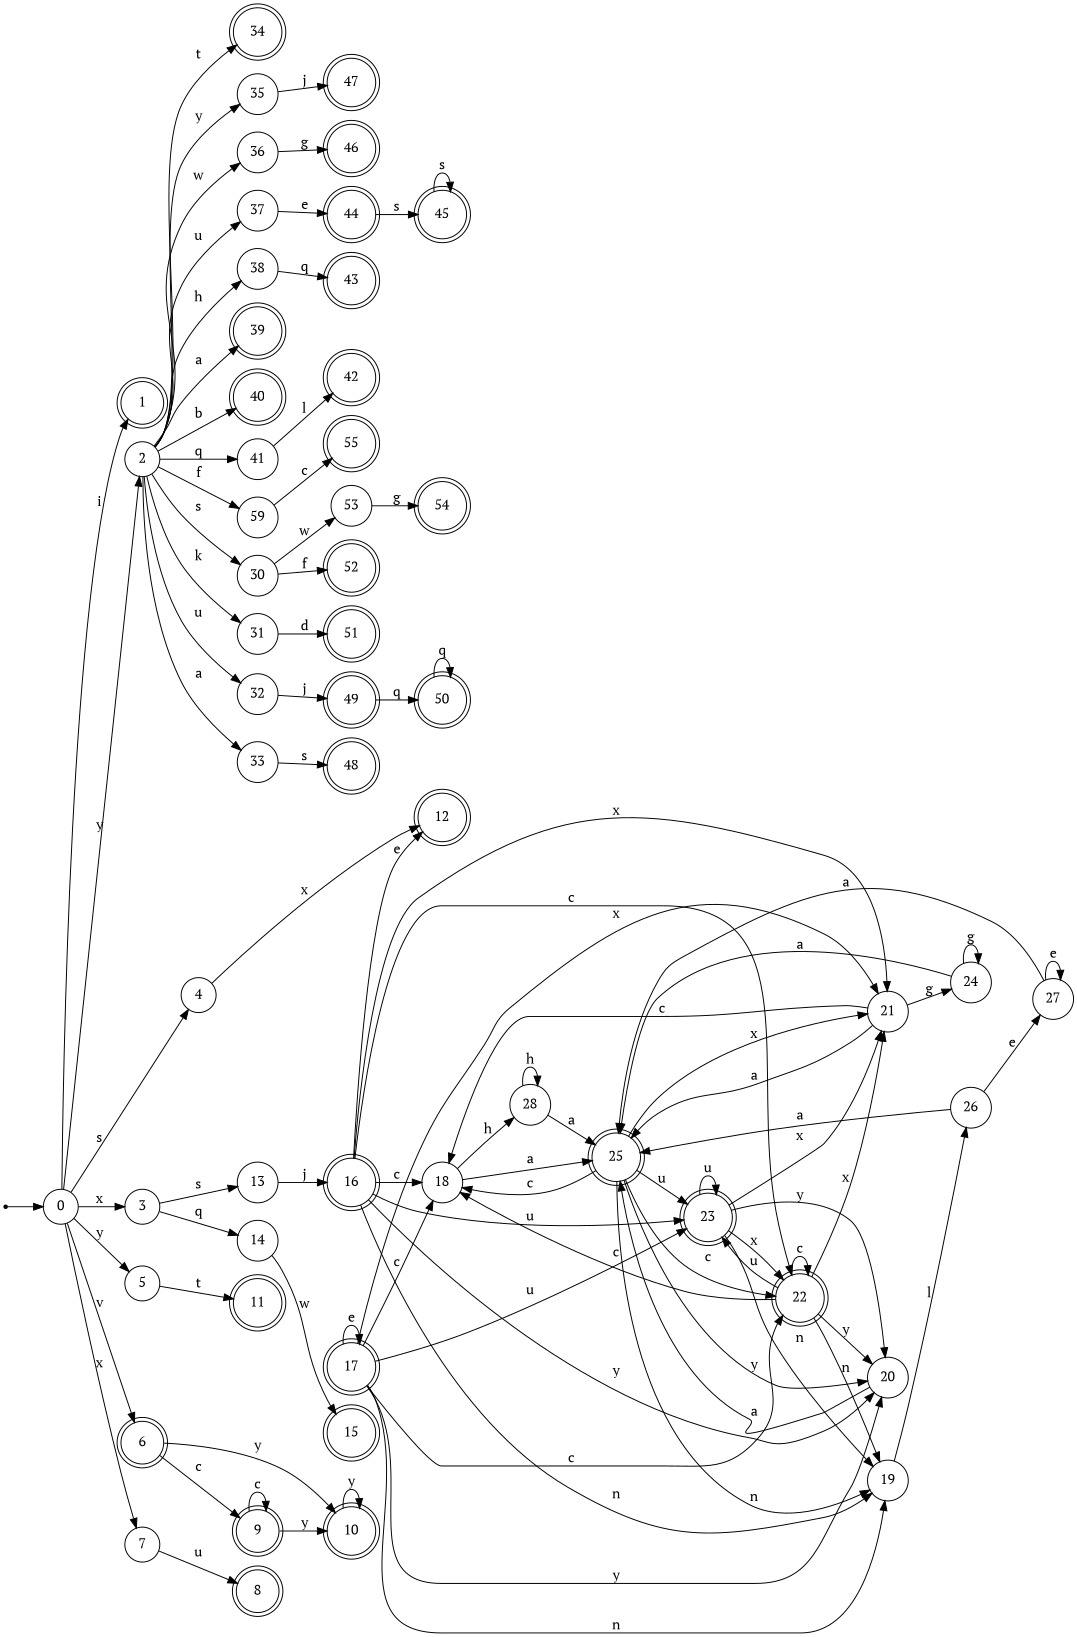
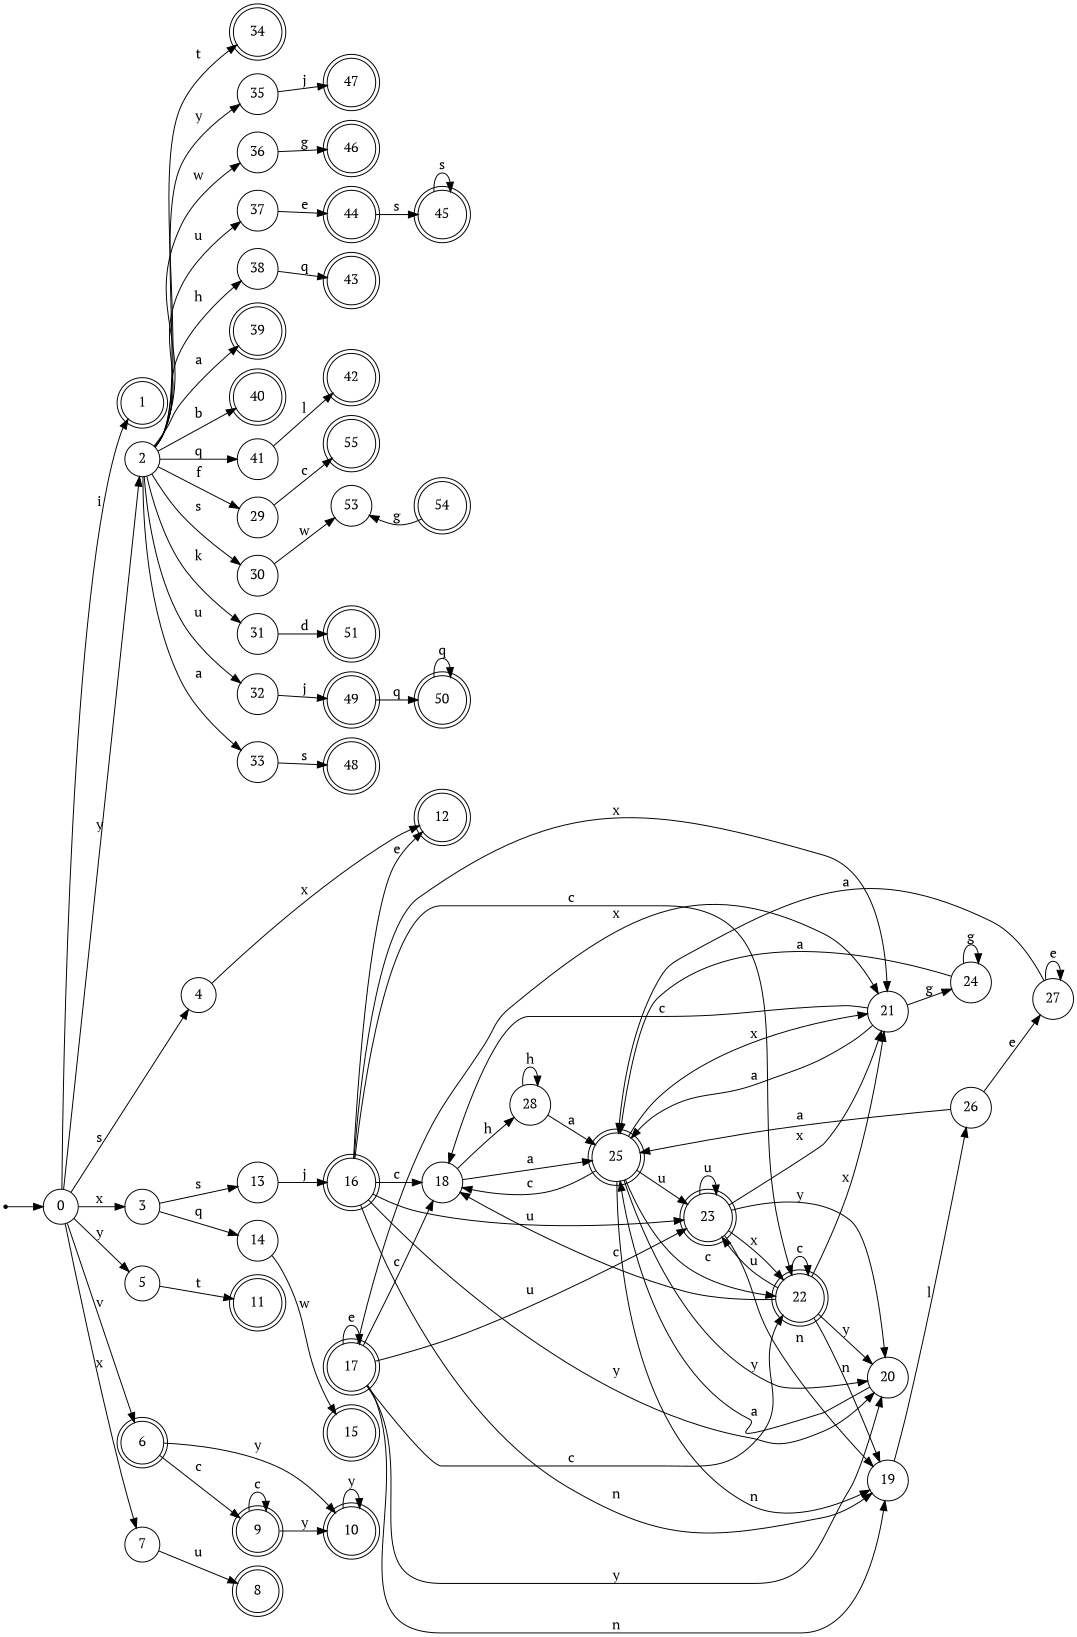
edge "53" -> "54": reversed
node "59": label "59" -> "29"
node "52": removed
